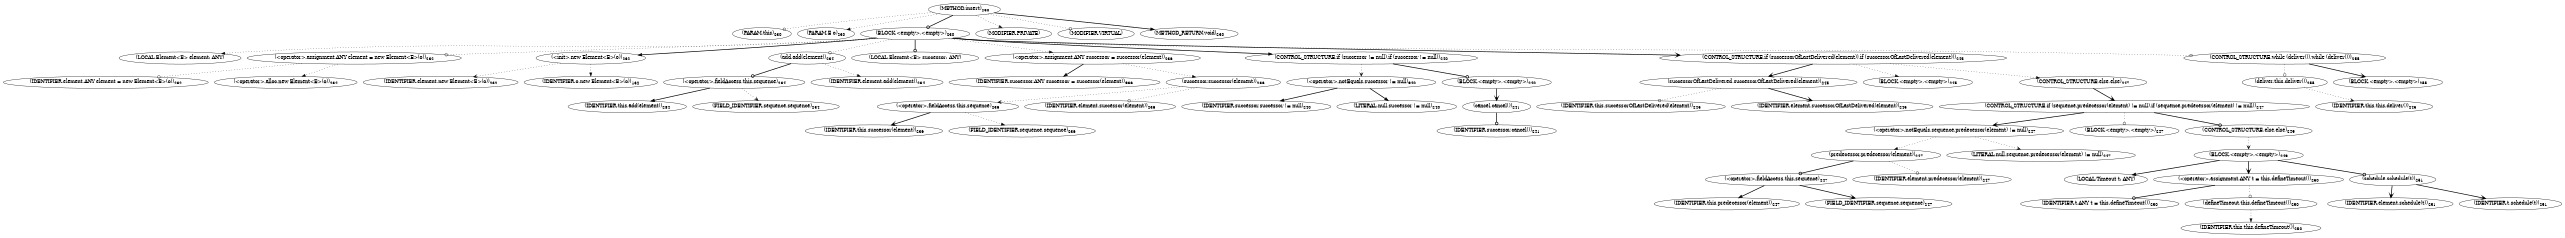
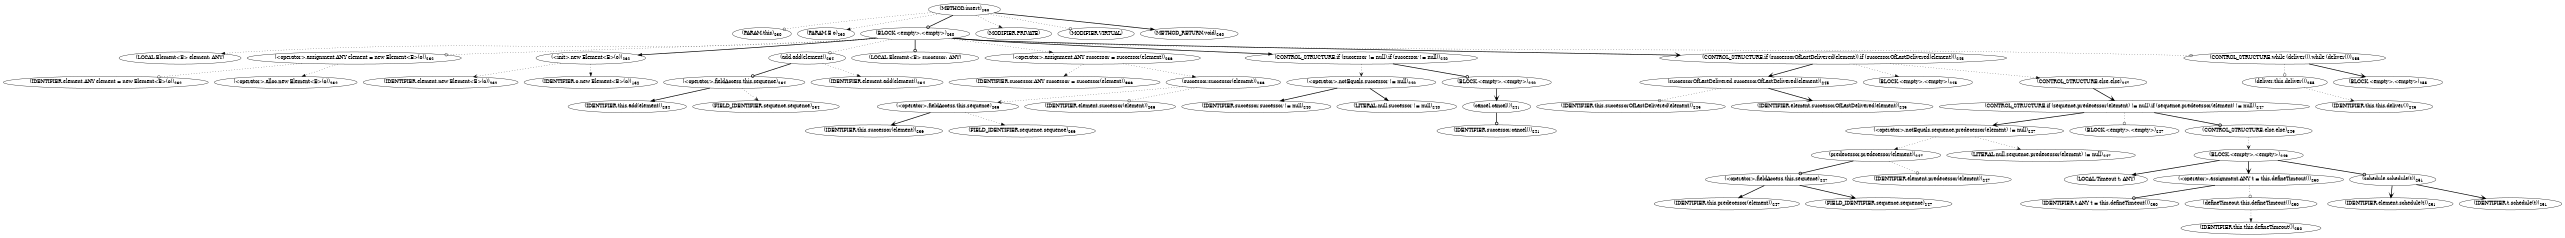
edge "(<operator>.assignment,ANY successor = successor(element))" -> "(IDENTIFIER,successor,ANY successor = successor(element))": style bold -> dotted
node "(<operator>.notEquals,successor != null)": text "940" -> "240"
